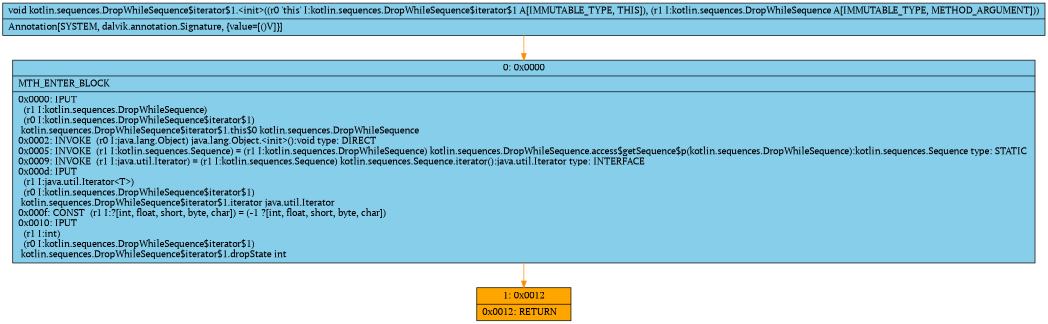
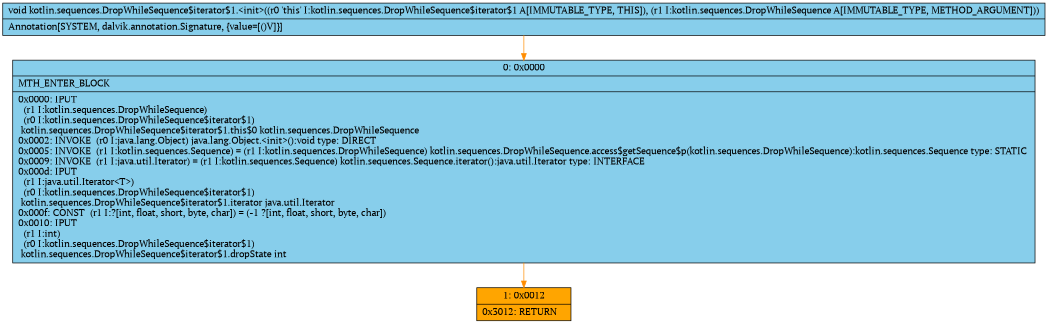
node "1: 0x0012": text "0x0012: RETURN" -> "0x3012: RETURN"
